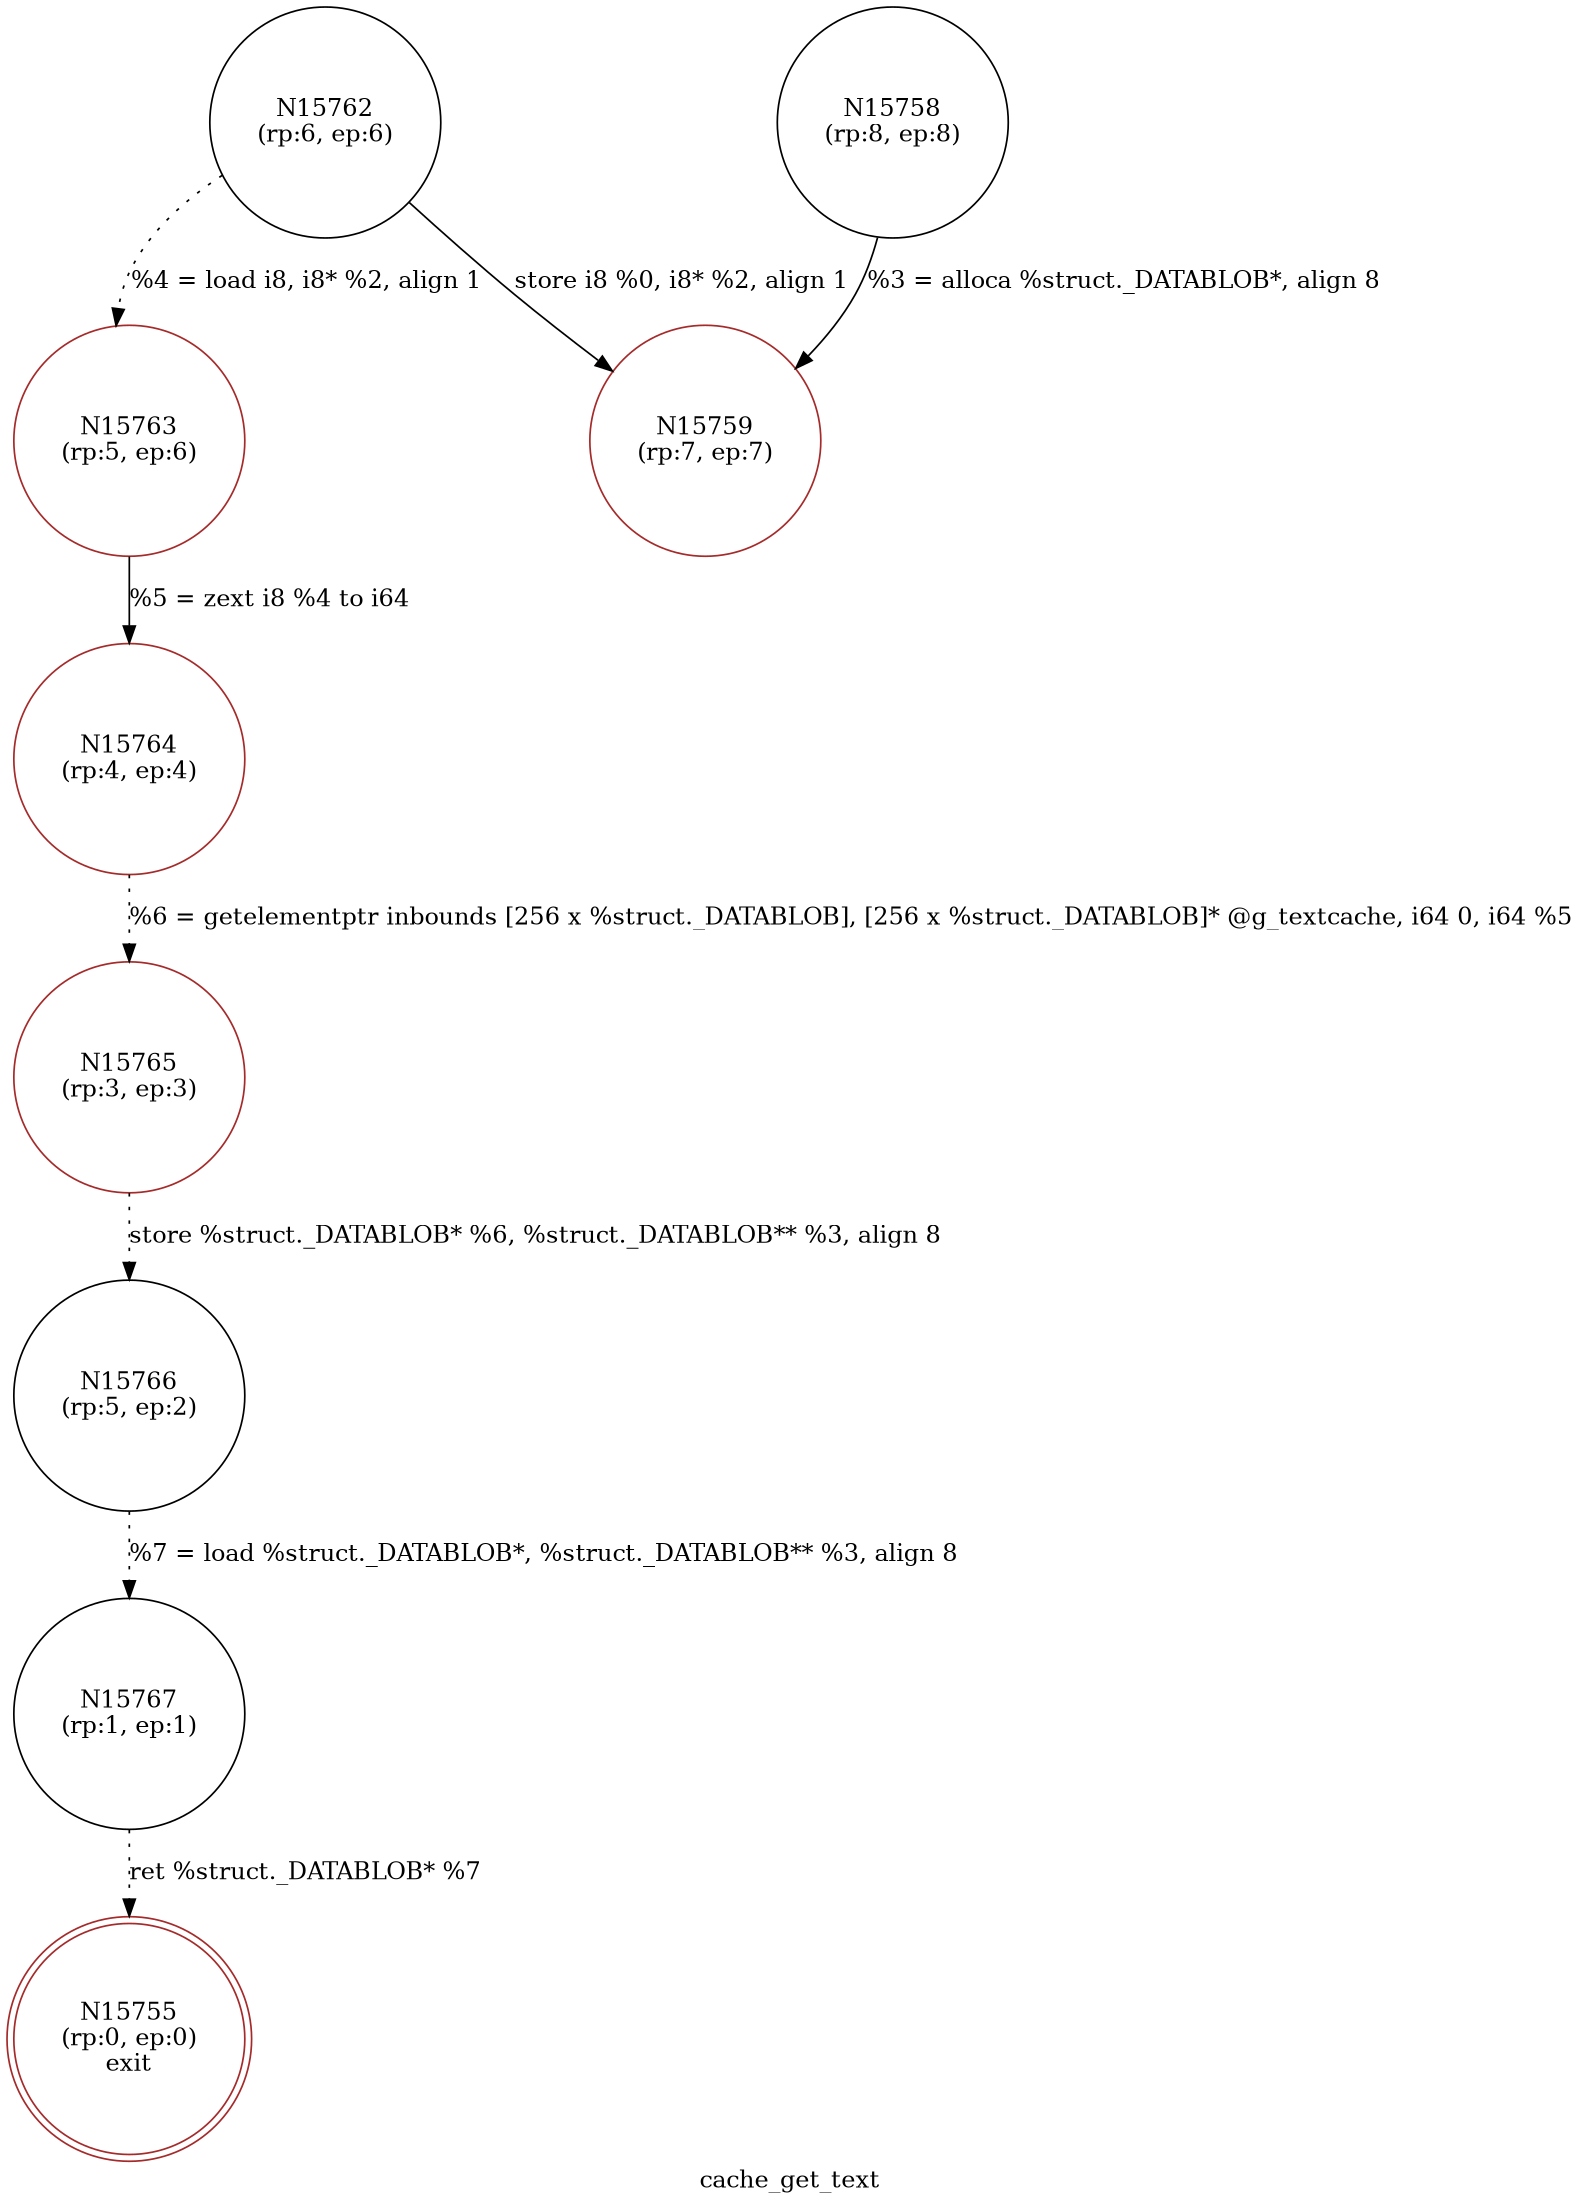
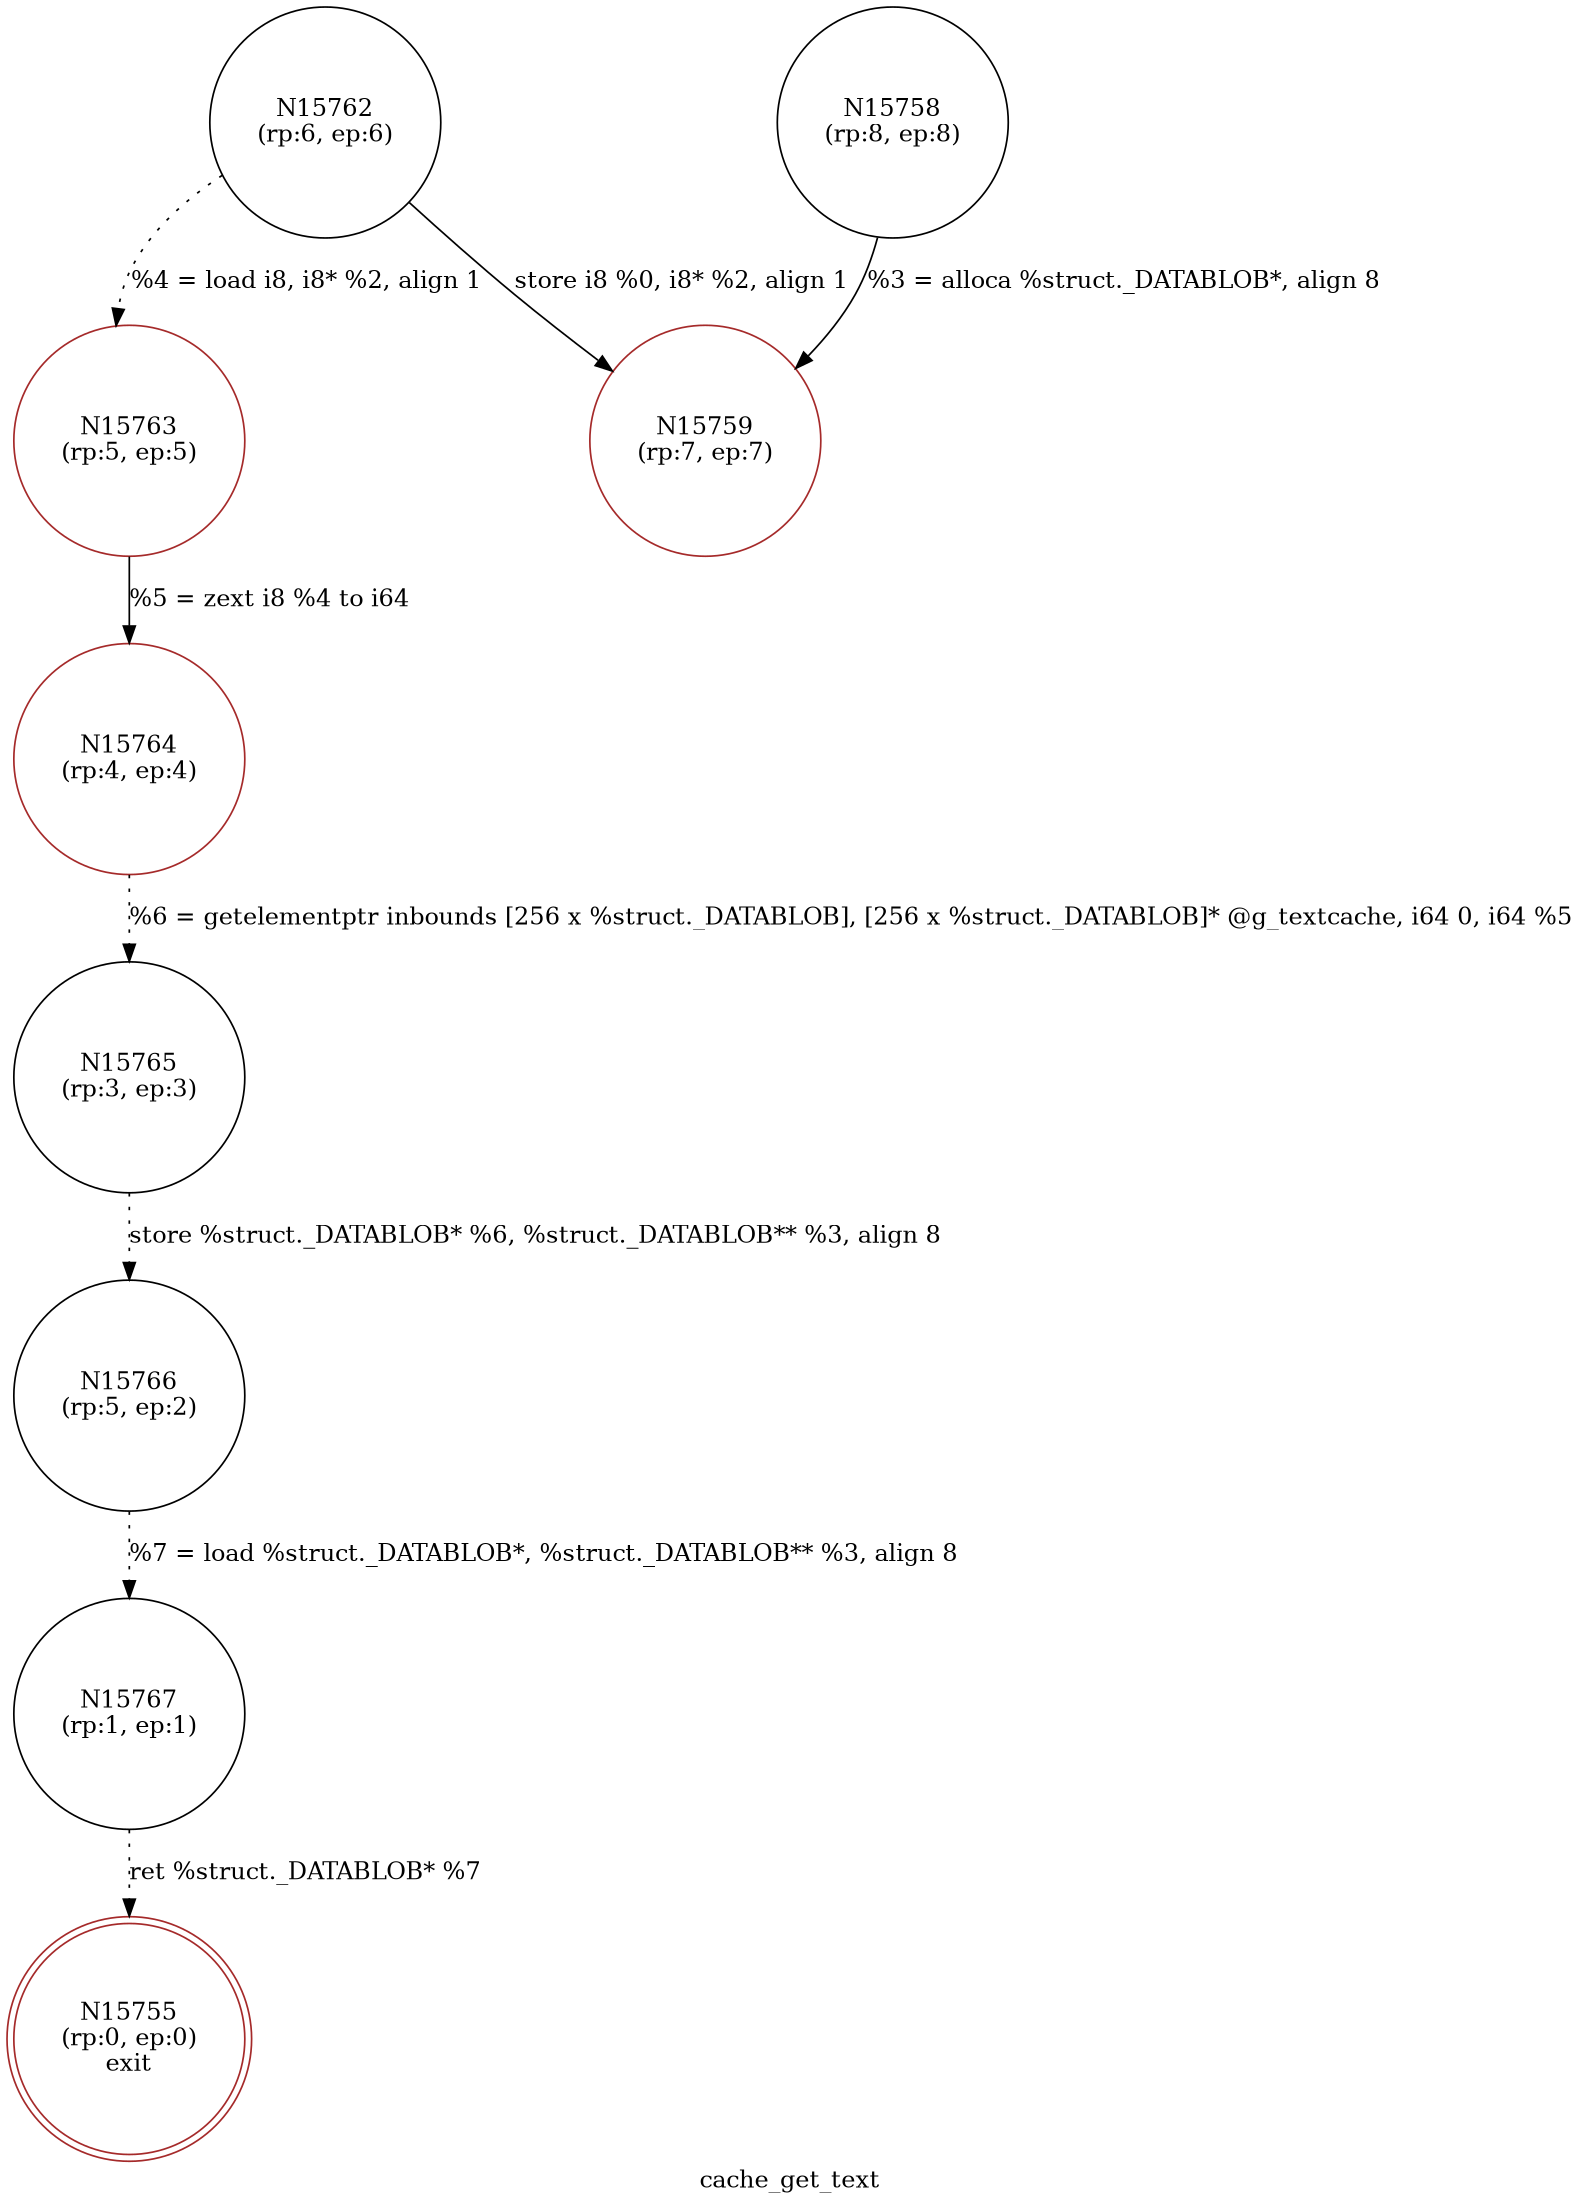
node "N15763 (rp:5, ep:6)": label "N15763 (rp:5, ep:6)" -> "N15763 (rp:5, ep:5)"
node "N15765 (rp:3, ep:3)": color brown -> black
